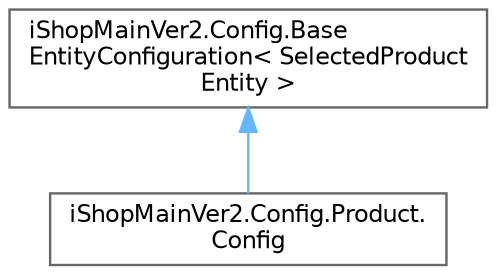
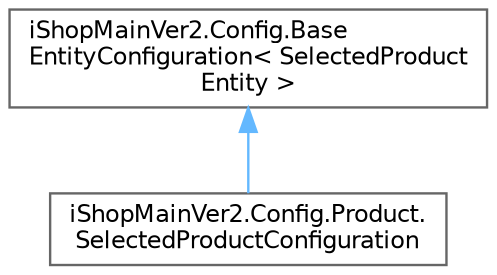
node "iShopMainVer2.Config.Product. Config": label "iShopMainVer2.Config.Product. Config" -> "iShopMainVer2.Config.Product. SelectedProductConfiguration"
